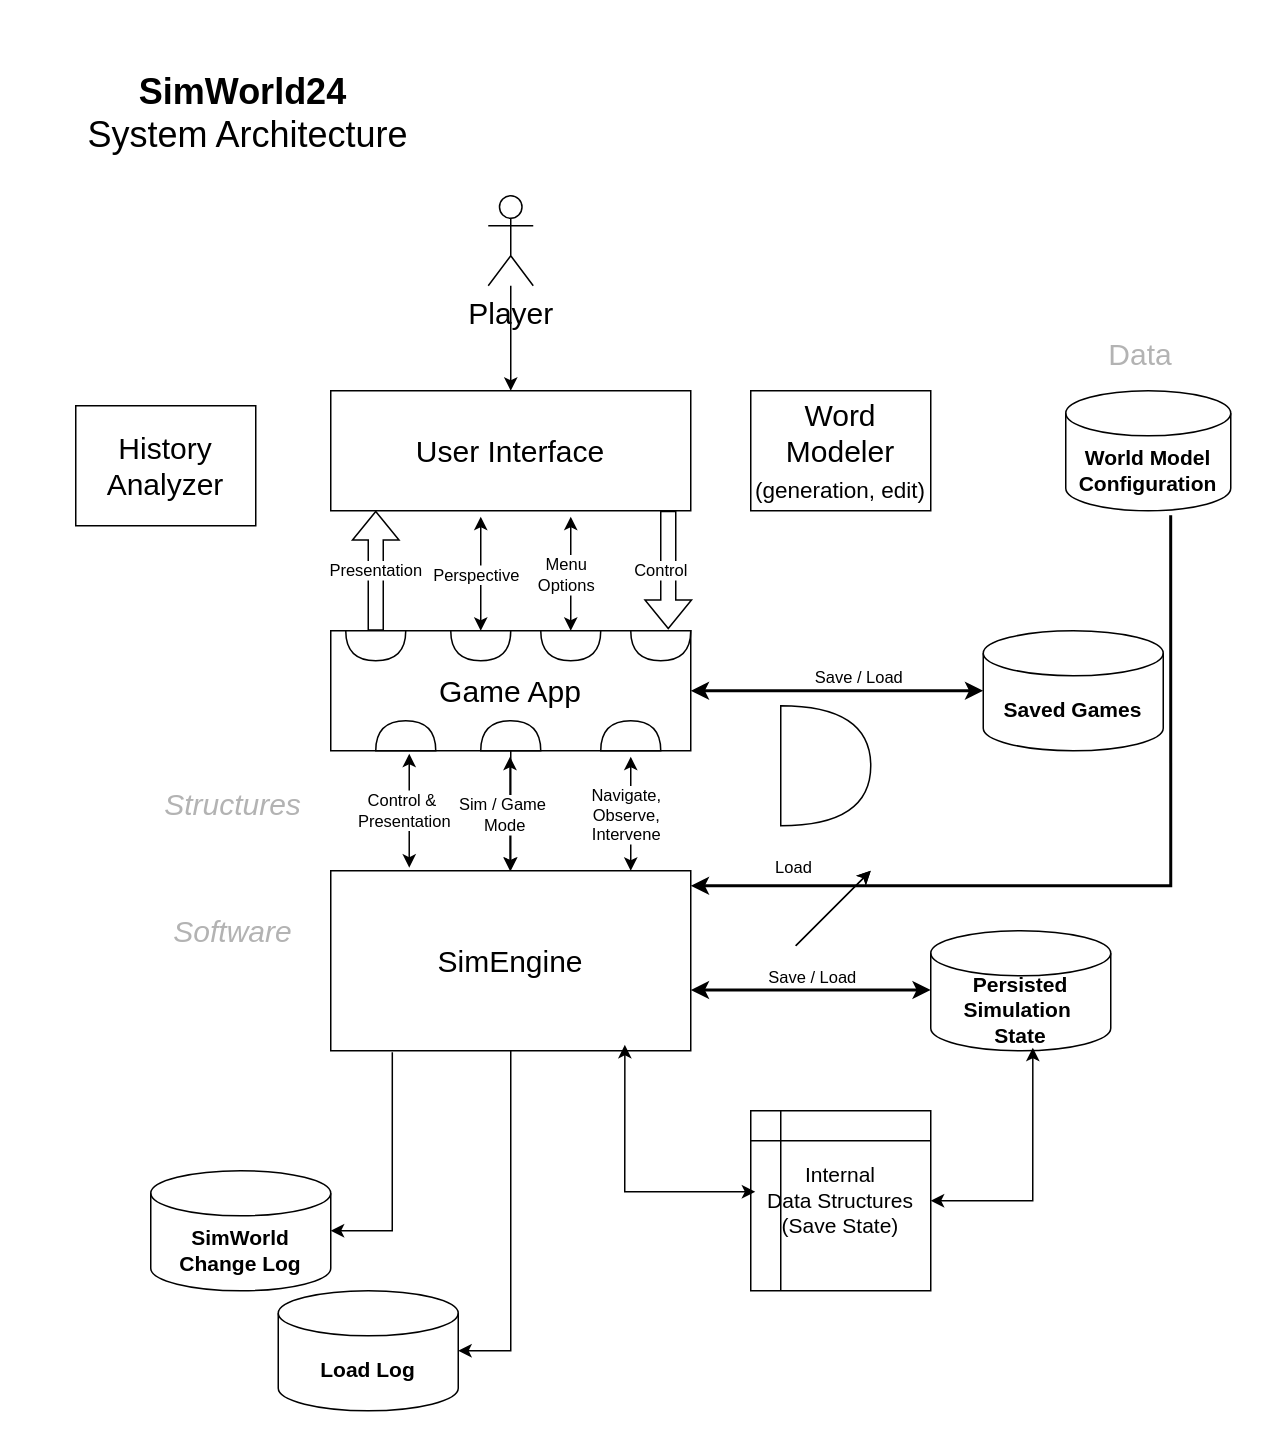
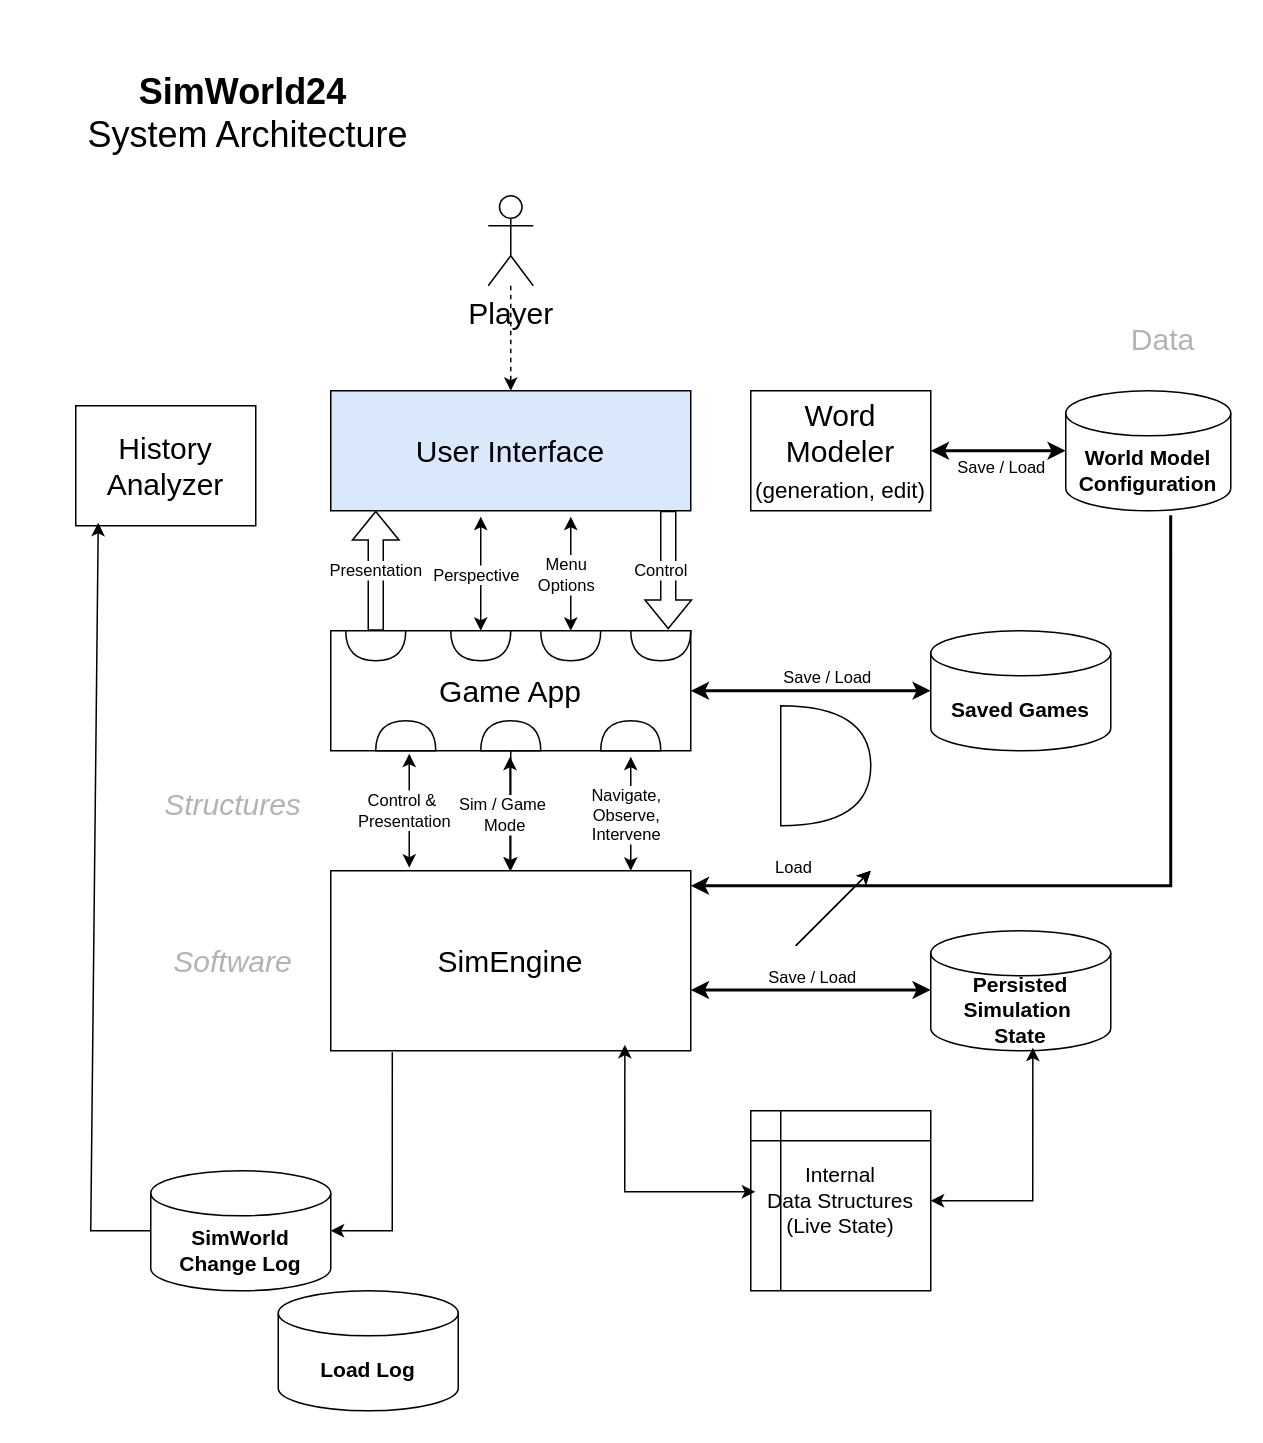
edge "Player" -> "User Interface": style solid -> dashed
node "Data": moved (1141, 353) -> (1163, 338)
node "User Interface": fillcolor #ffffff -> #dae8fc
edge "Word Modeler (generation, edit)" -- "World Model Configuration": added, label "Save / Load"
node "Saved Games": moved (1073, 691) -> (1021, 691)
edge "SimWorld Change Log" -> "History Analyzer": added
node "Software": moved (233, 931) -> (233, 961)
node "Internal Data Structures (Save State)": label "Internal Data Structures (Save State)" -> "Internal Data Structures (Live State)"
edge "SimEngine" -> "Load Log": removed
